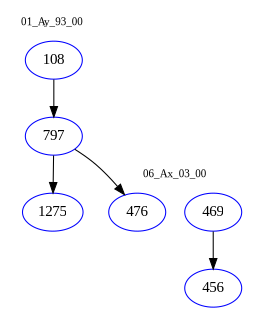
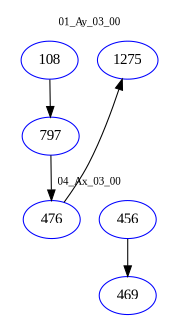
cluster "01_Ay_93_00": label "01_Ay_93_00" -> "01_Ay_03_00"
edge "797" -> "1275": now "476" -> "1275"
cluster "06_Ax_03_00": label "06_Ax_03_00" -> "04_Ax_03_00"
edge "469" -> "456": reversed
